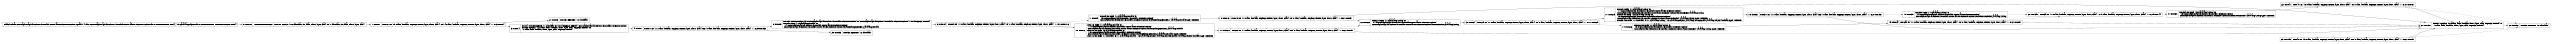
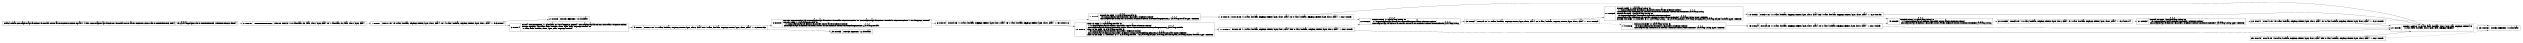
edge "15: 0x002a" -> "20: 0x003b": now "15: 0x002a" -> "19: 0x0039"
